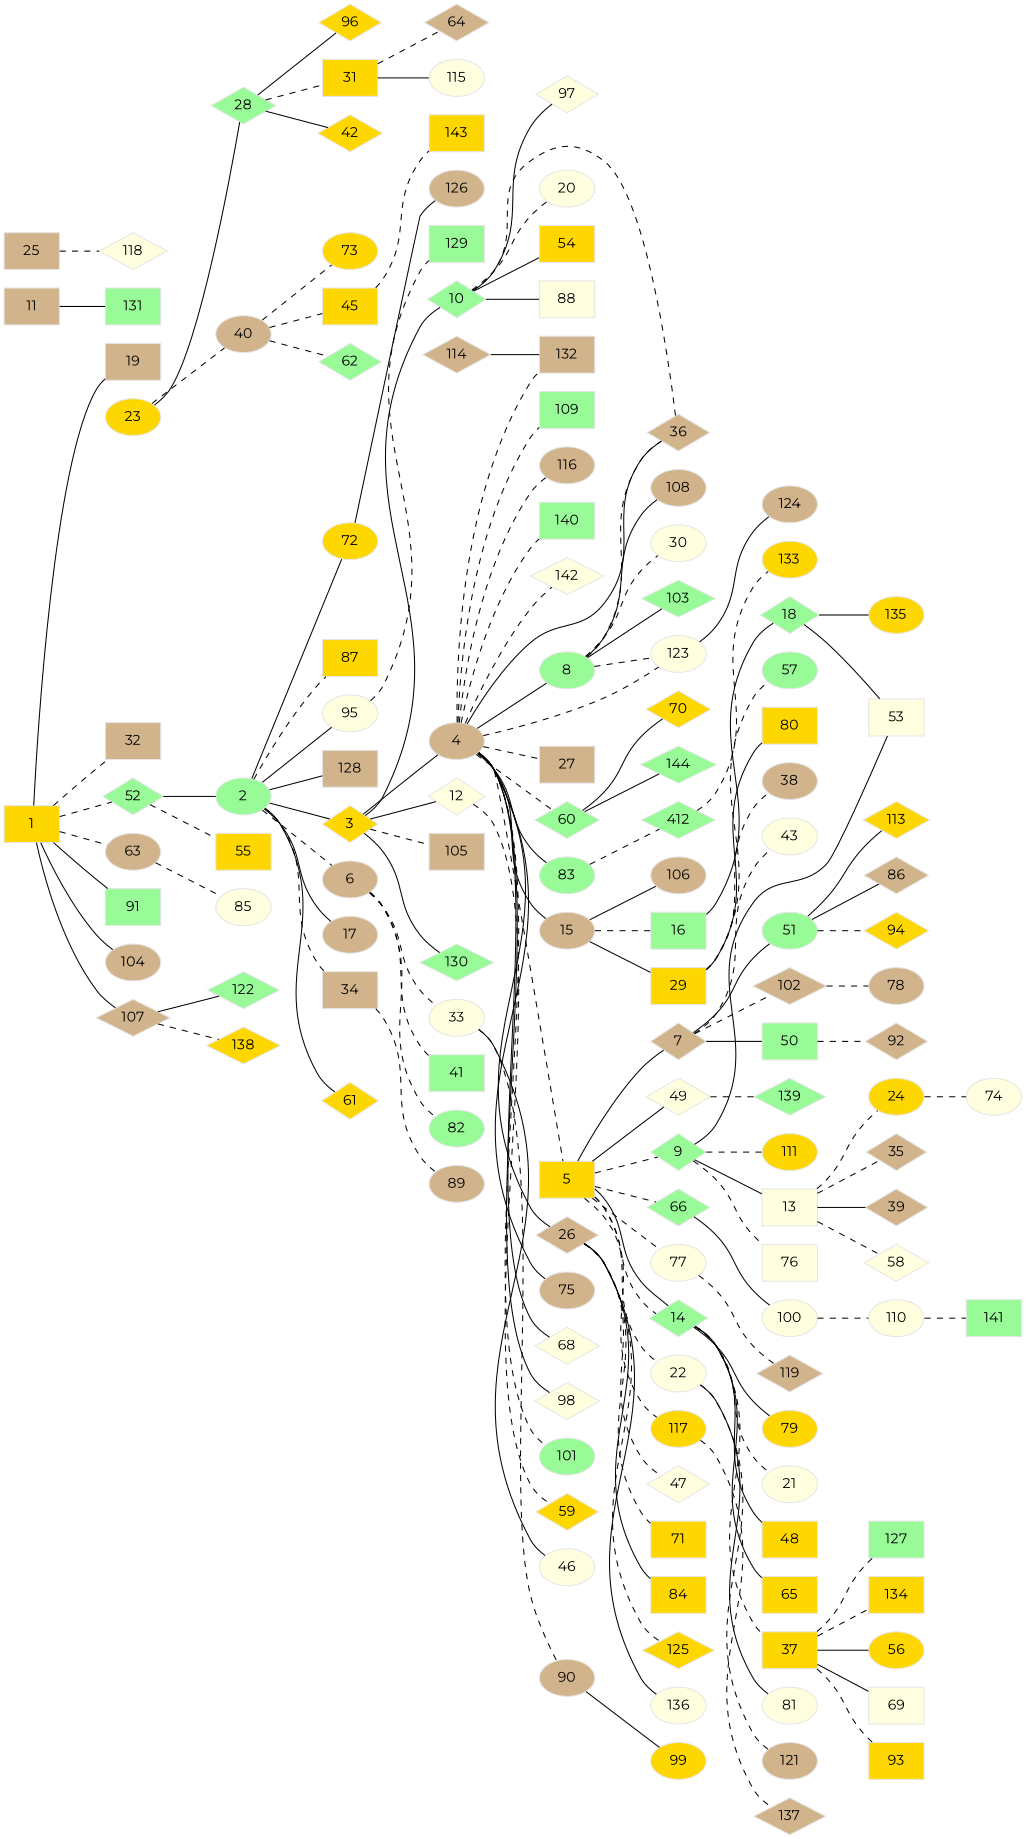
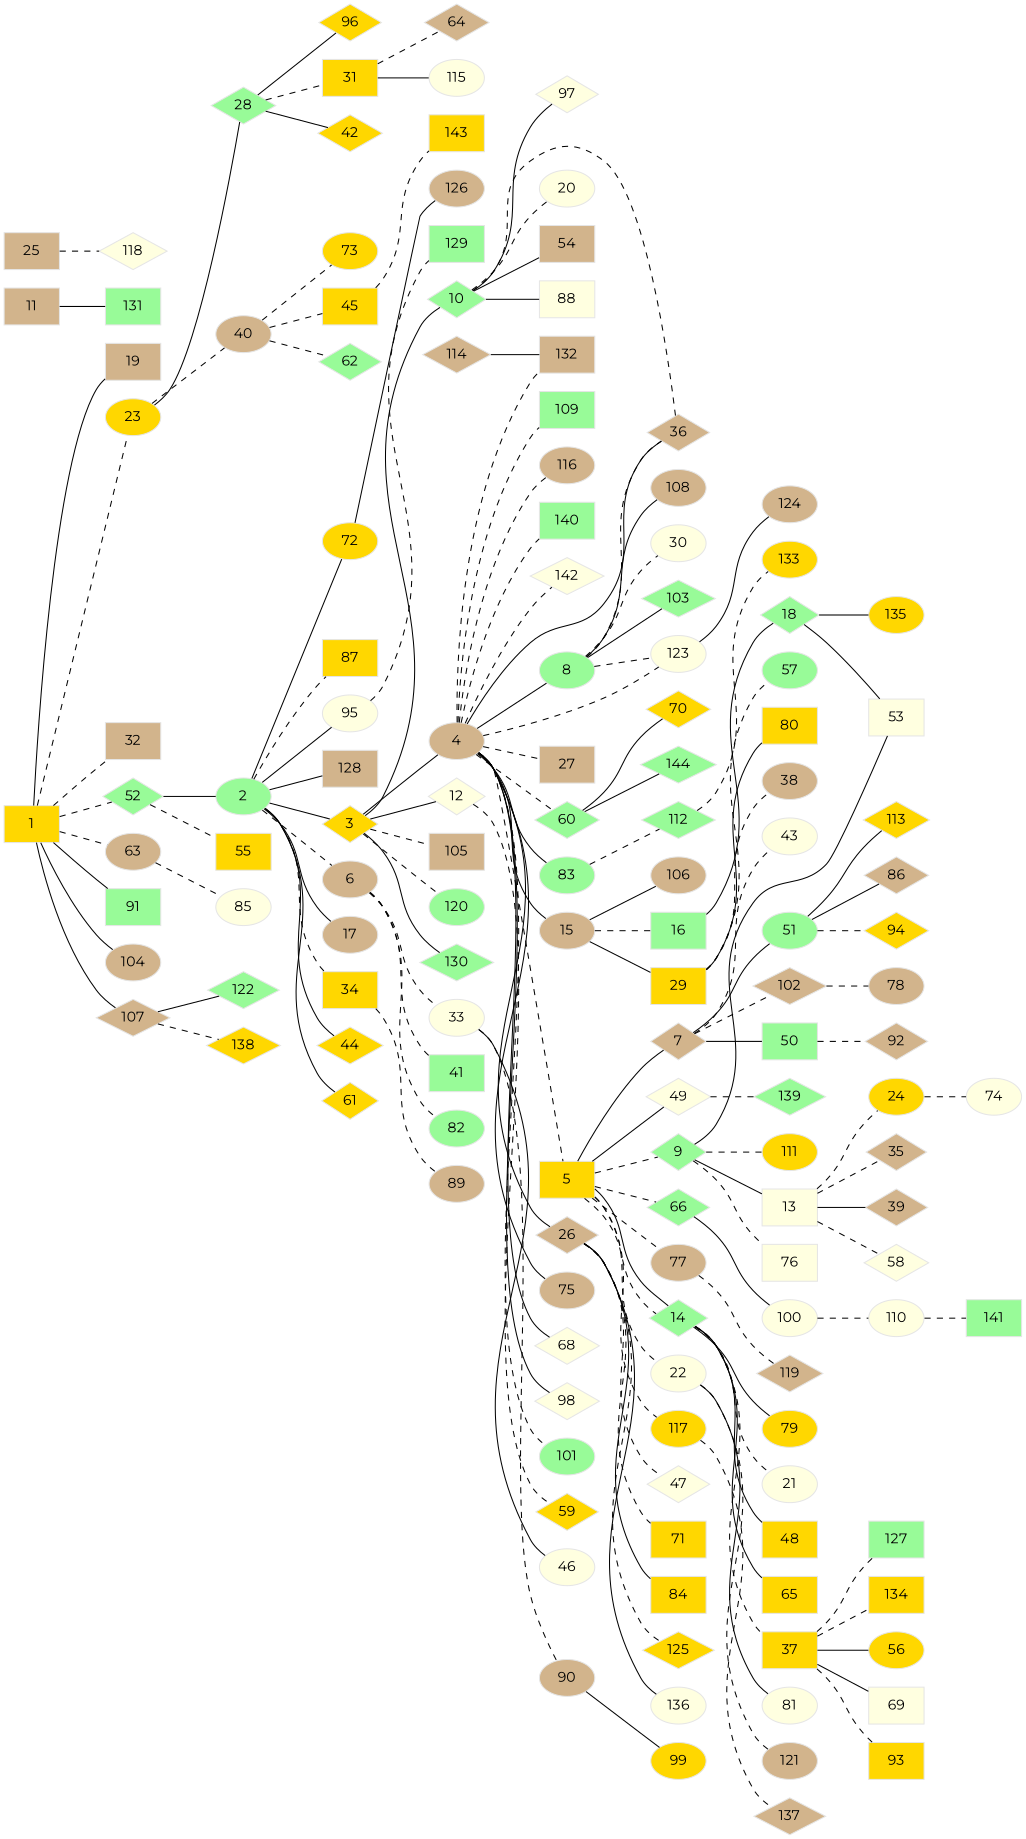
node "54": fillcolor gold -> tan
edge "23" -- "1": added
node "412": label "412" -> "112"
node "120": added
node "34": fillcolor tan -> gold
node "44": added
node "77": fillcolor lightyellow -> tan
